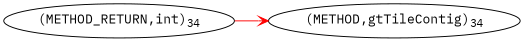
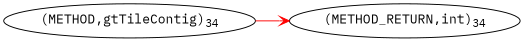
edge "(METHOD_RETURN,int)" -> "(METHOD,gtTileContig)": reversed
